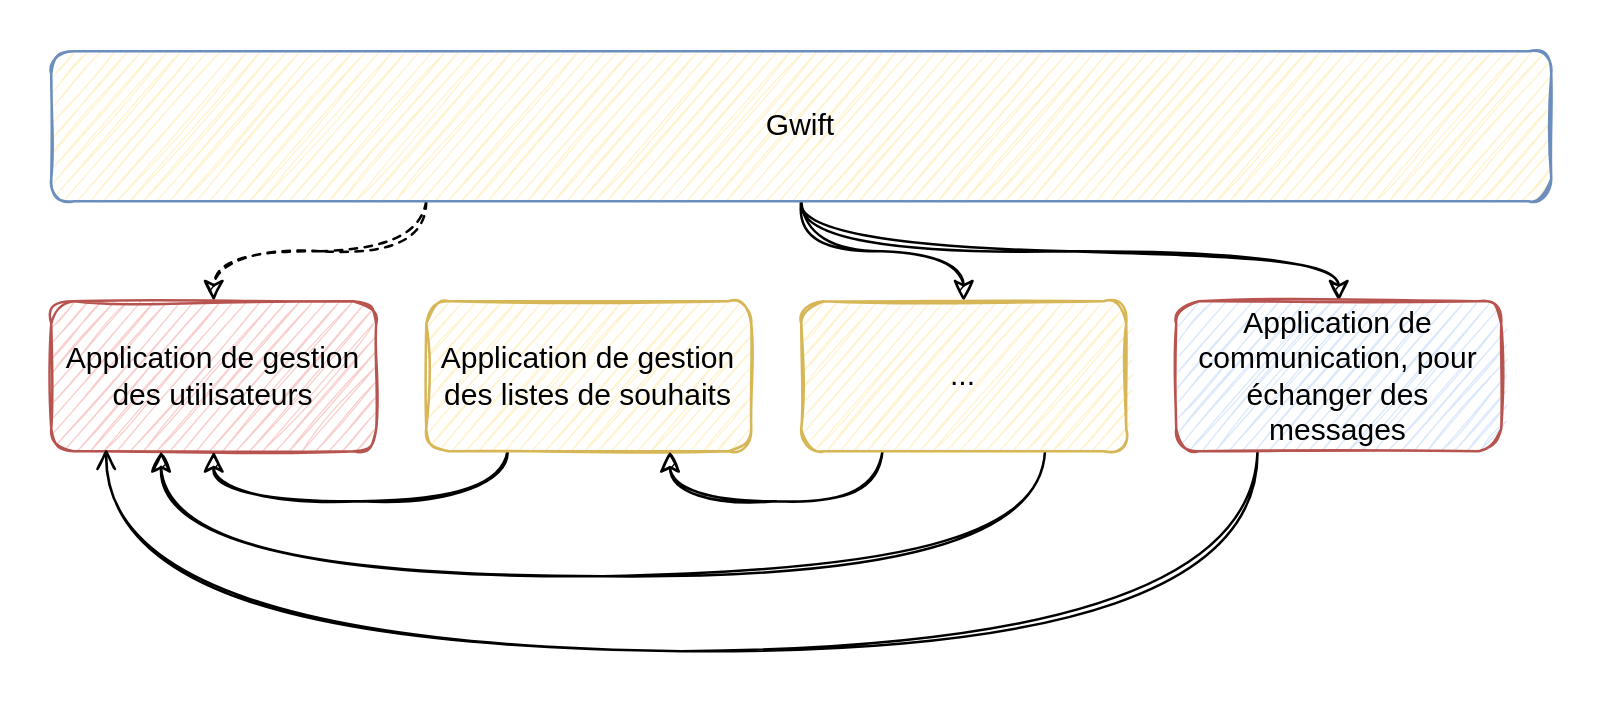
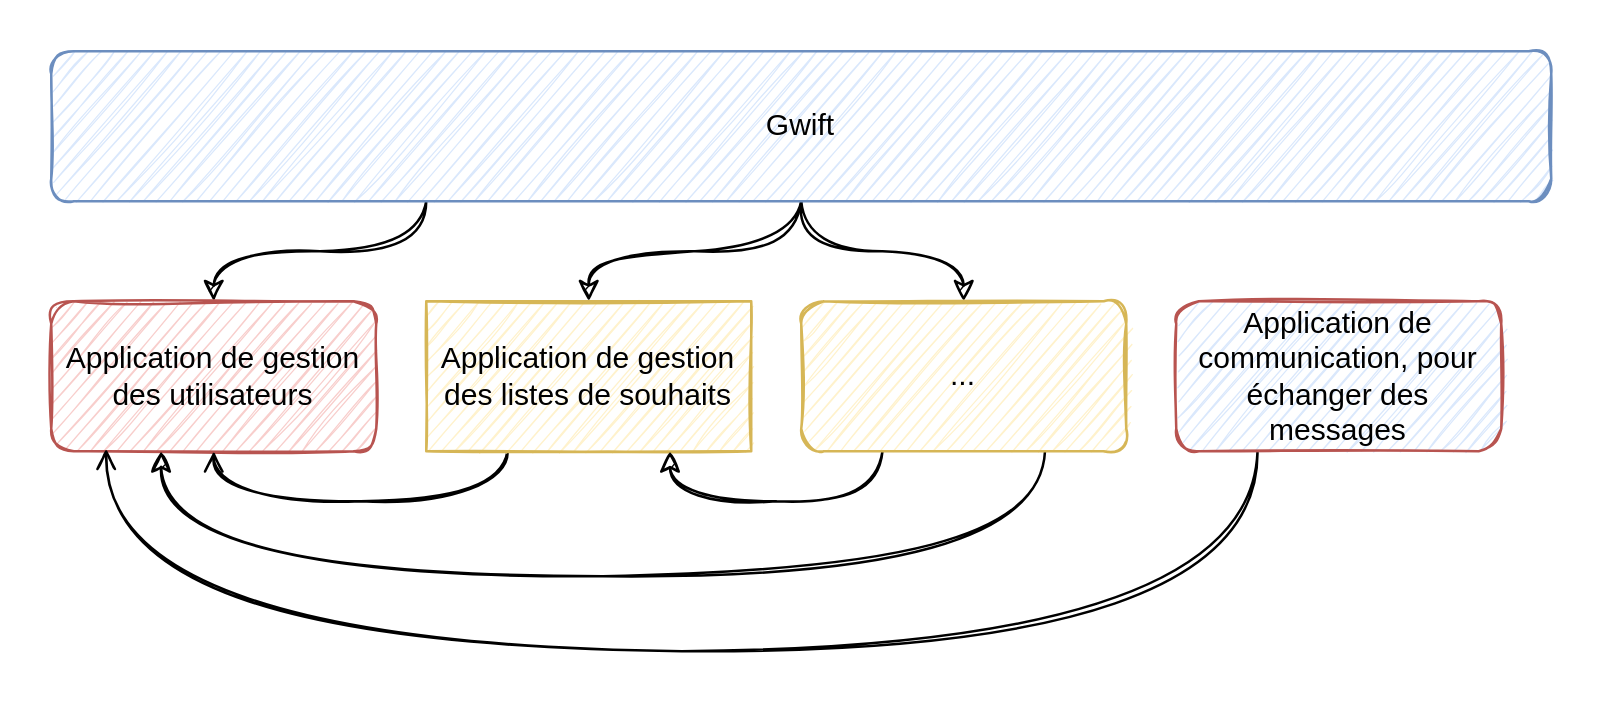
node "Gwift": fillcolor #fff2cc -> #dae8fc
edge "Gwift" -> "Application de gestion des utilisateurs": style dashed -> solid
edge "Gwift" -> "Application de communication, pour échanger des messages": now "Gwift" -> "Application de gestion des listes de souhaits"
node "Application de gestion des listes de souhaits": shape rounded rectangle -> rectangle
edge "Application de gestion des listes de souhaits" -> "Application de gestion des utilisateurs": arrowhead classic -> open
